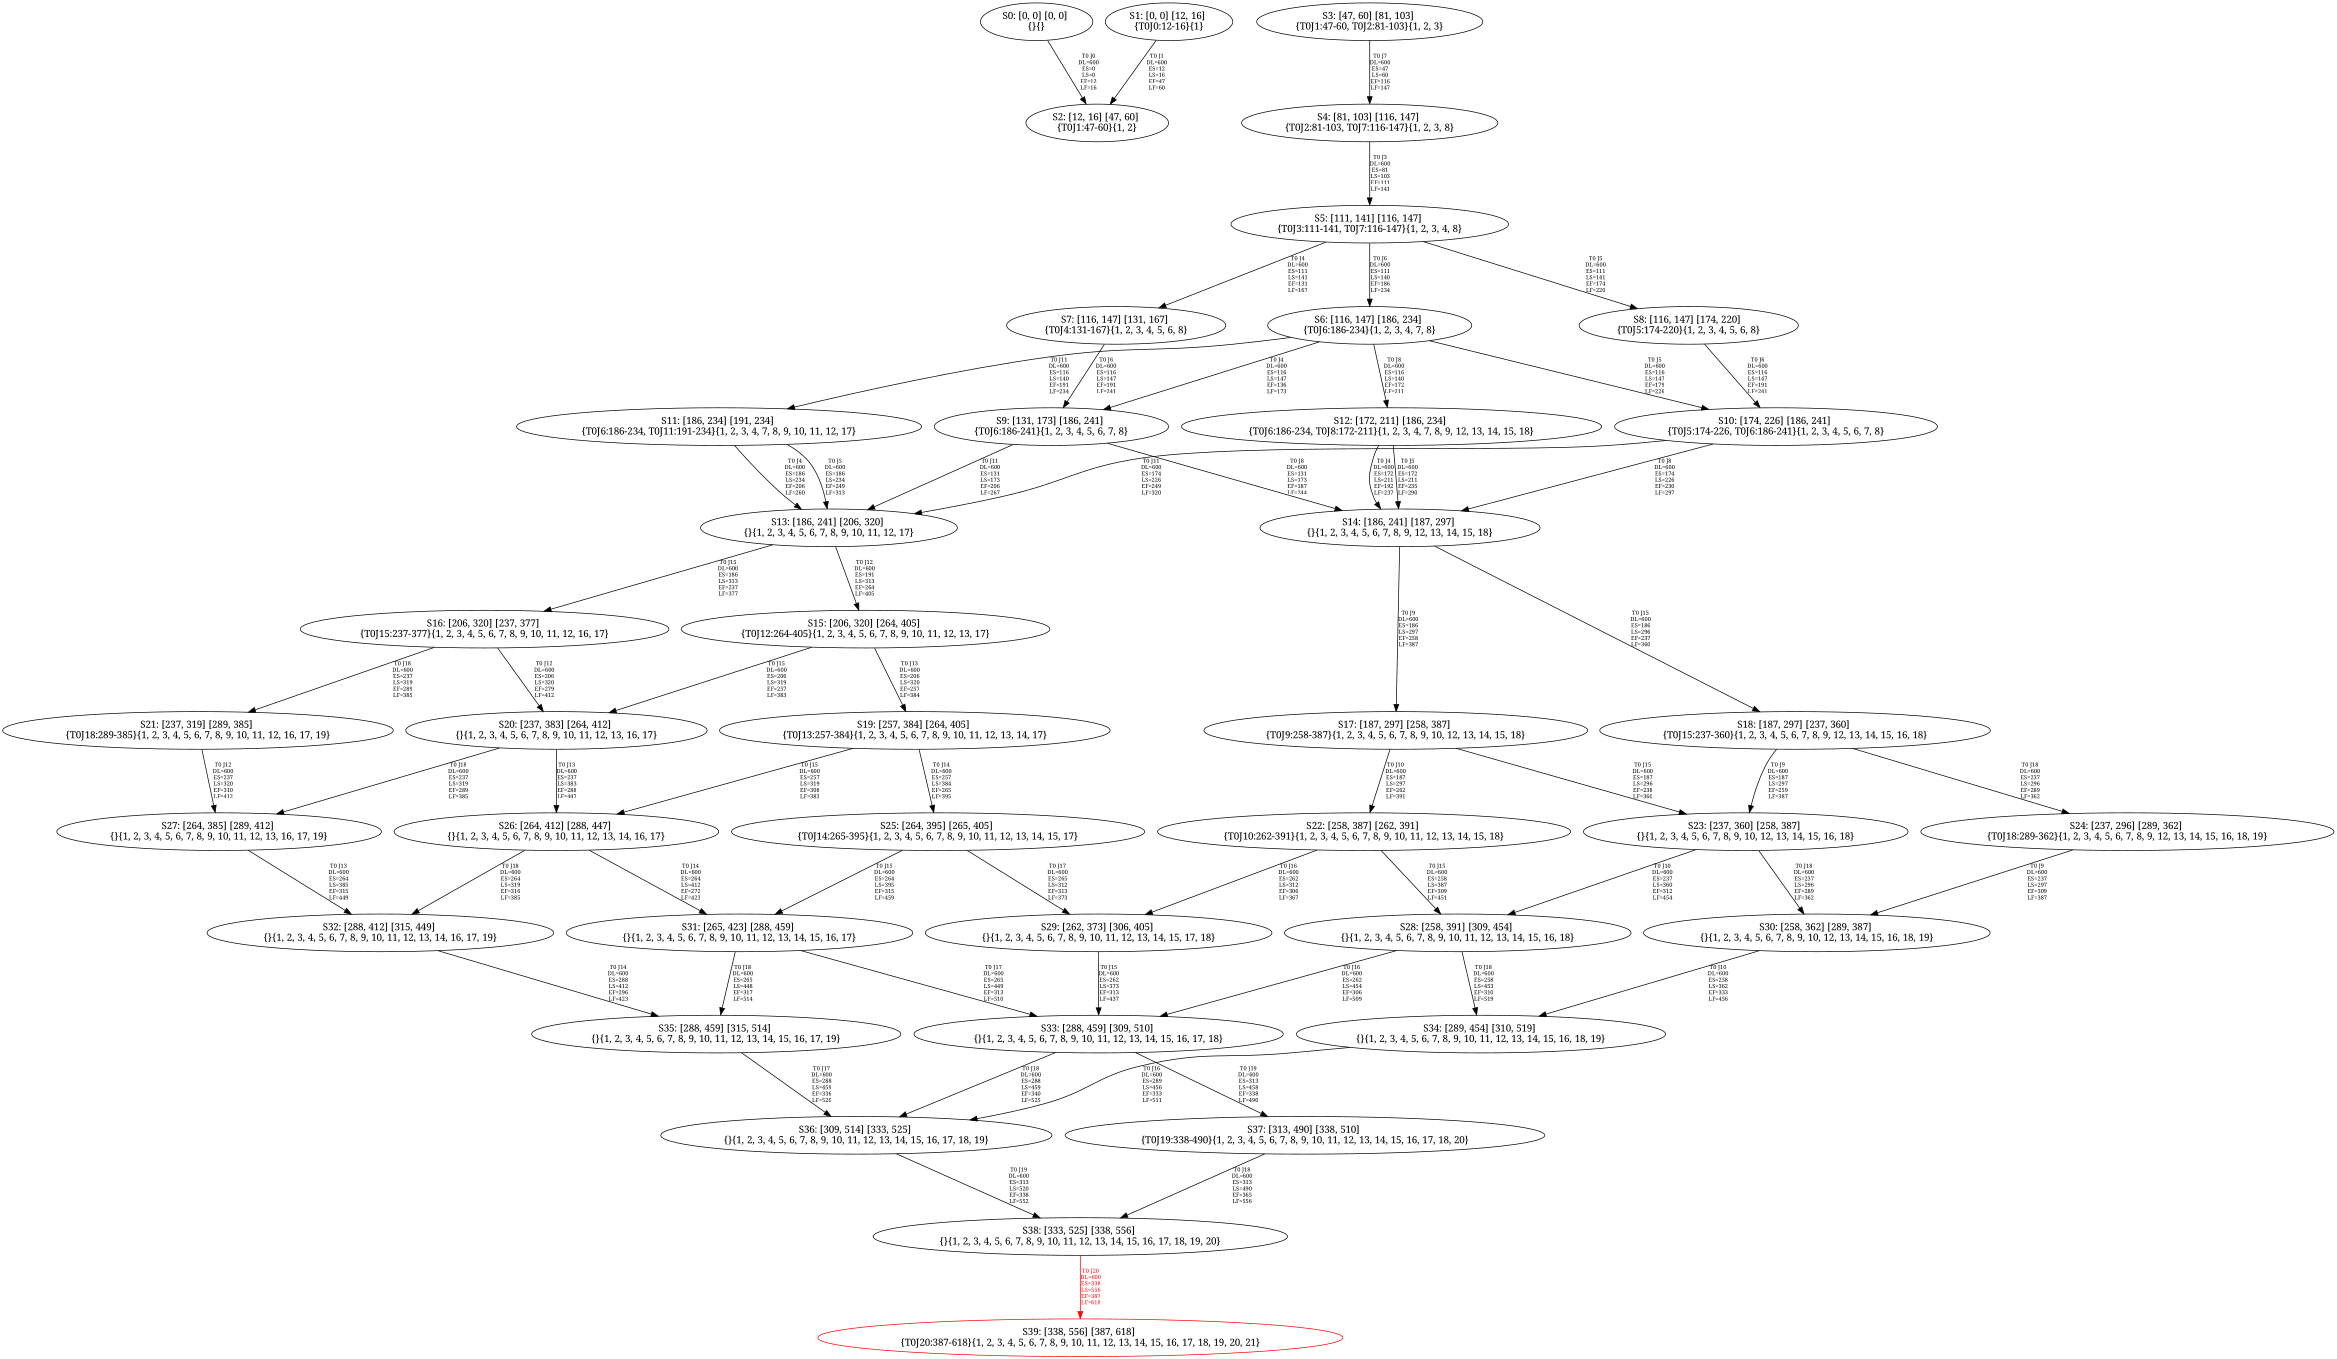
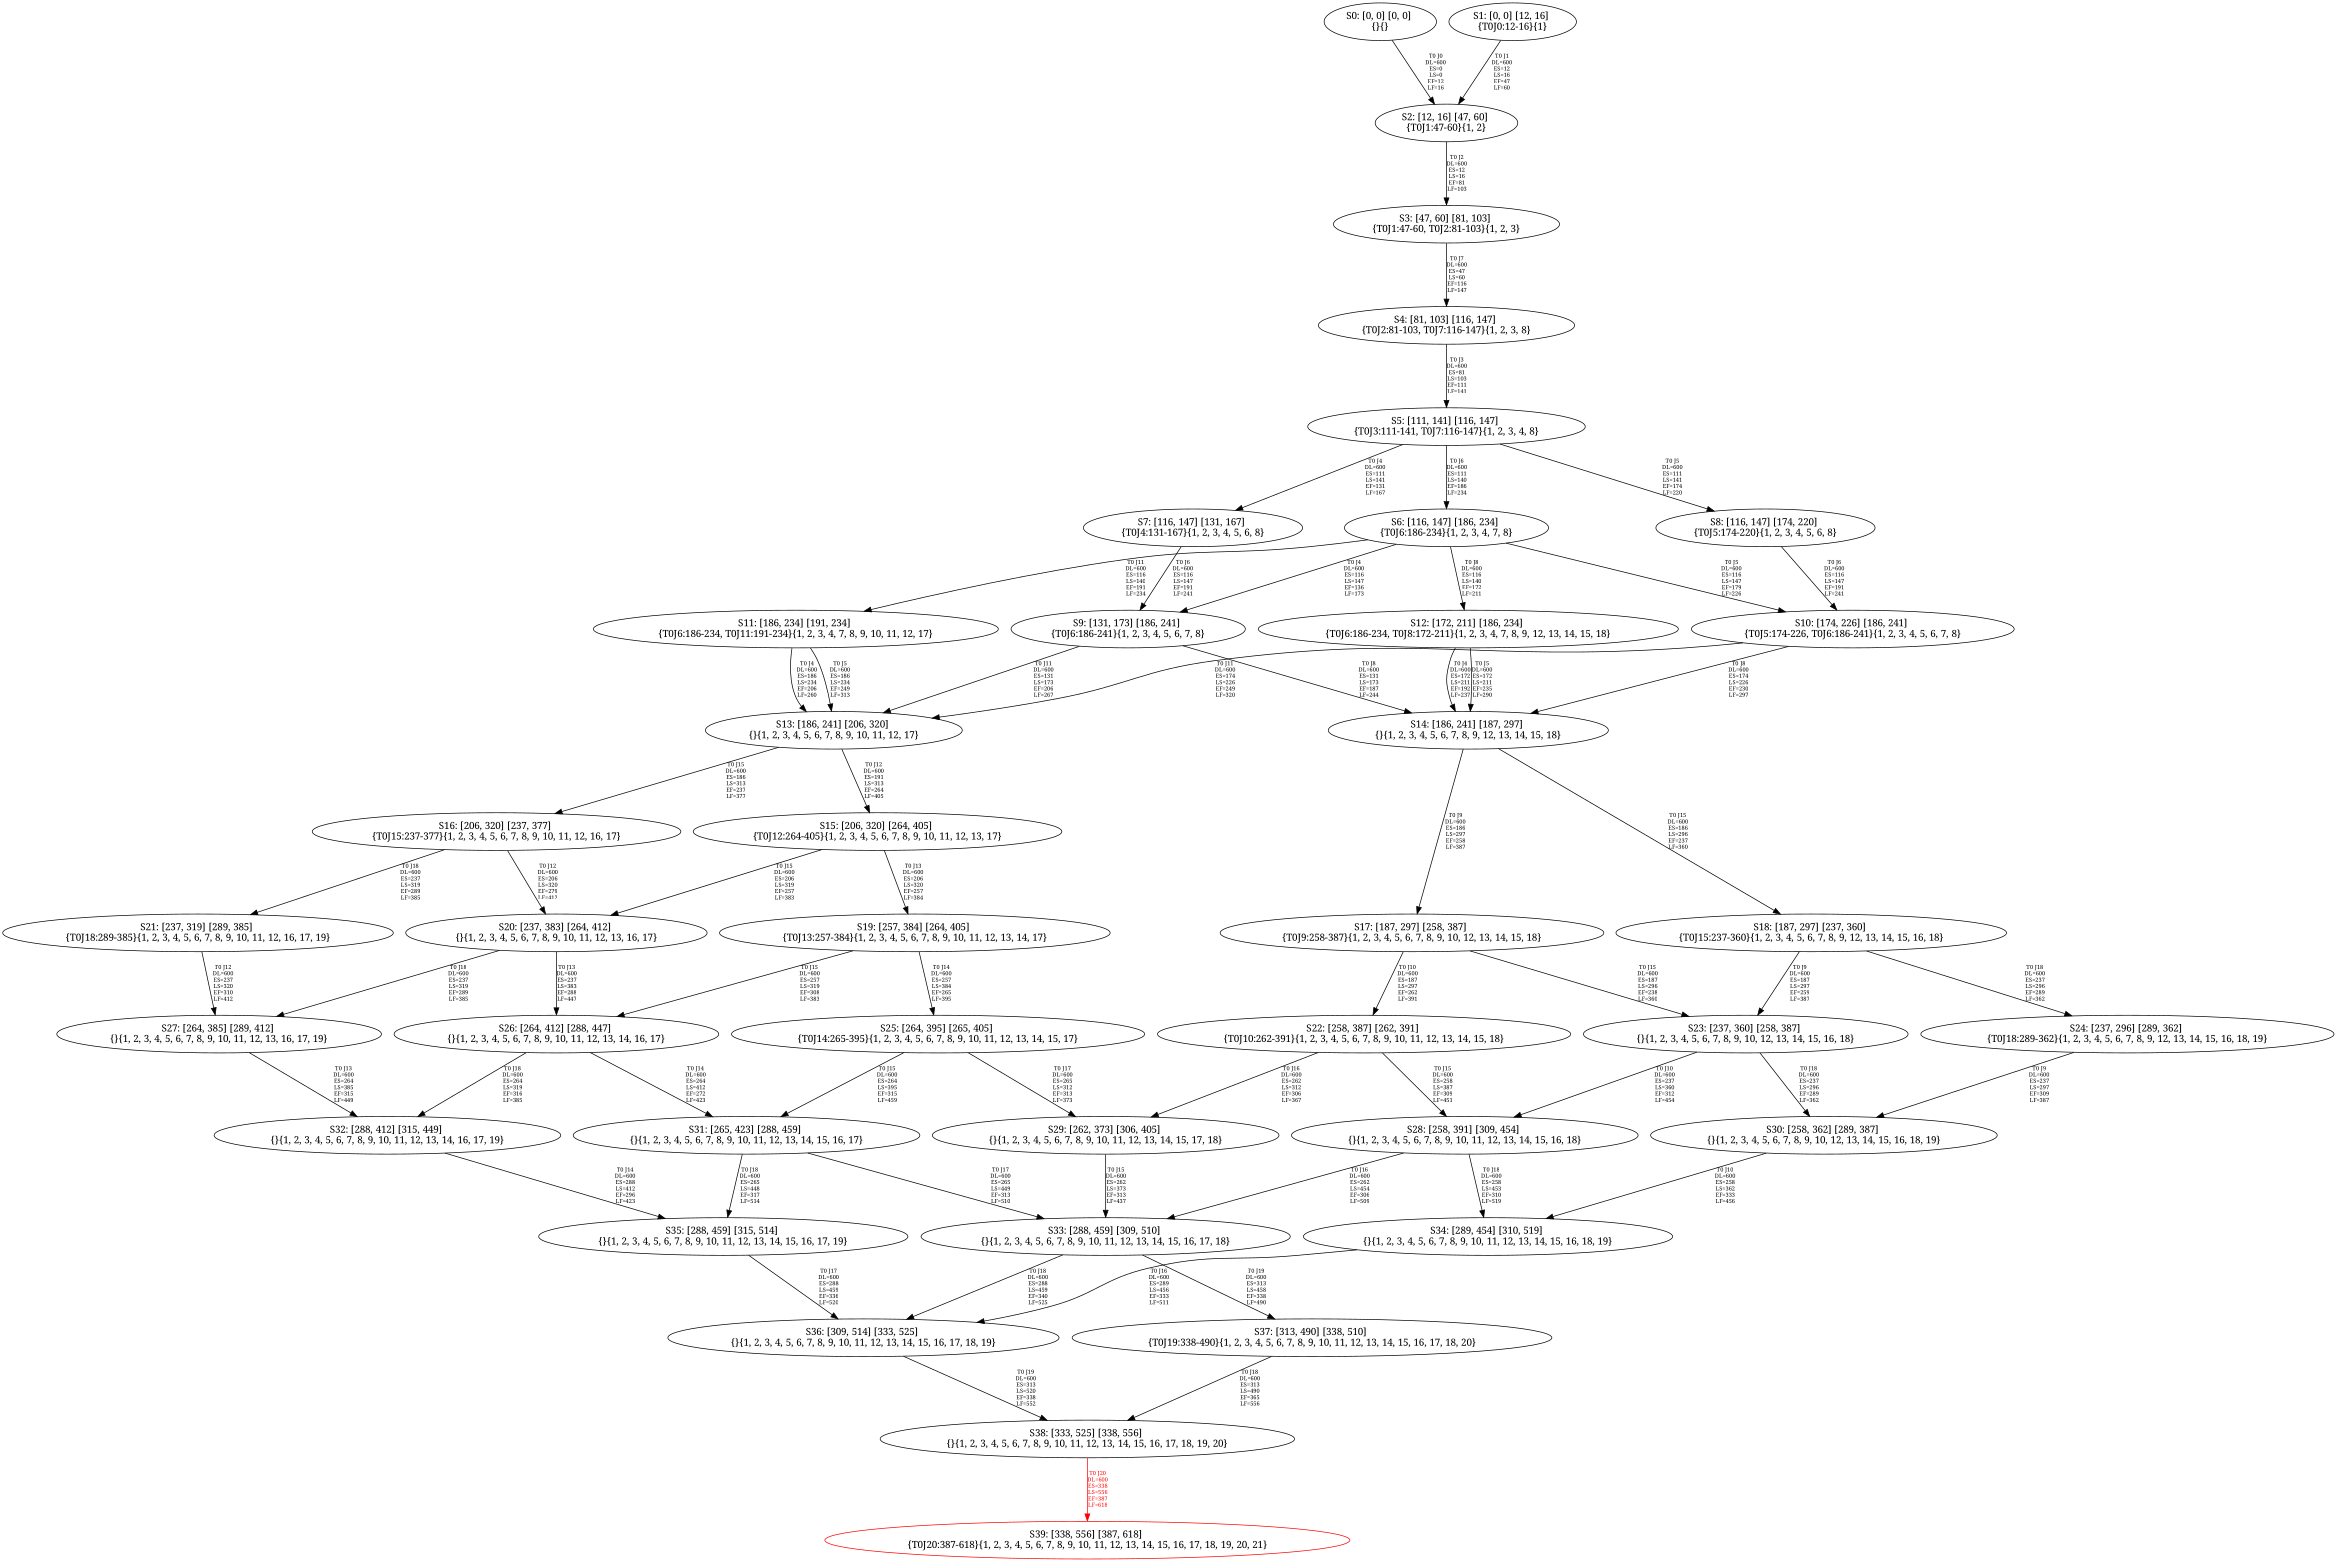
edge "S2: [12, 16] [47, 60] {T0J1:47-60}{1, 2}" -> "S3: [47, 60] [81, 103] {T0J1:47-60, T0J2:81-103}{1, 2, 3}": added, label "T0 J2 DL=600 ES=12 LS=16 EF=81 LF=103"
